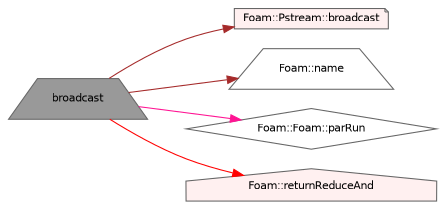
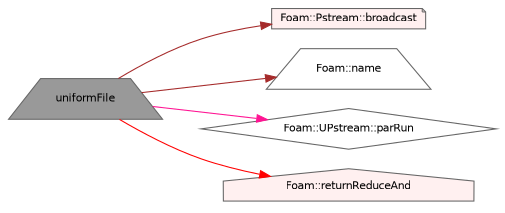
node "broadcast": label "broadcast" -> "uniformFile"
node "Foam::Foam::parRun": label "Foam::Foam::parRun" -> "Foam::UPstream::parRun"
